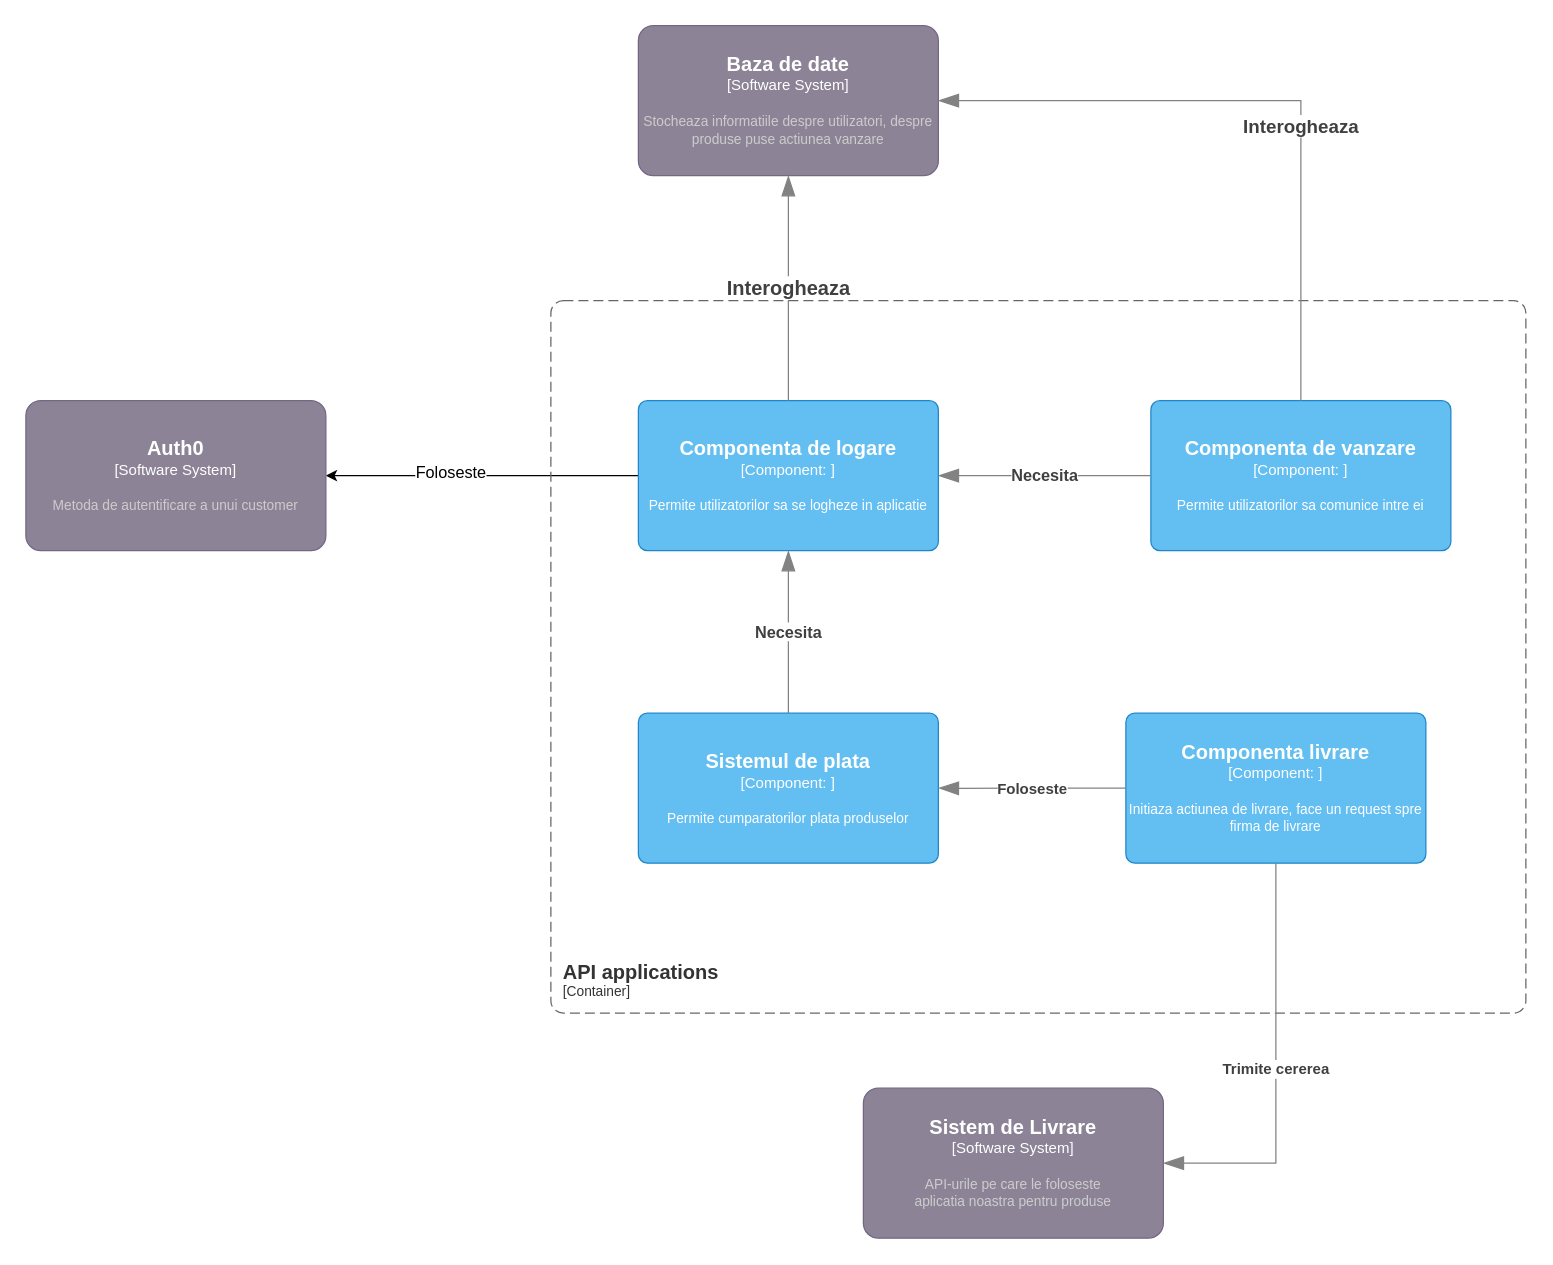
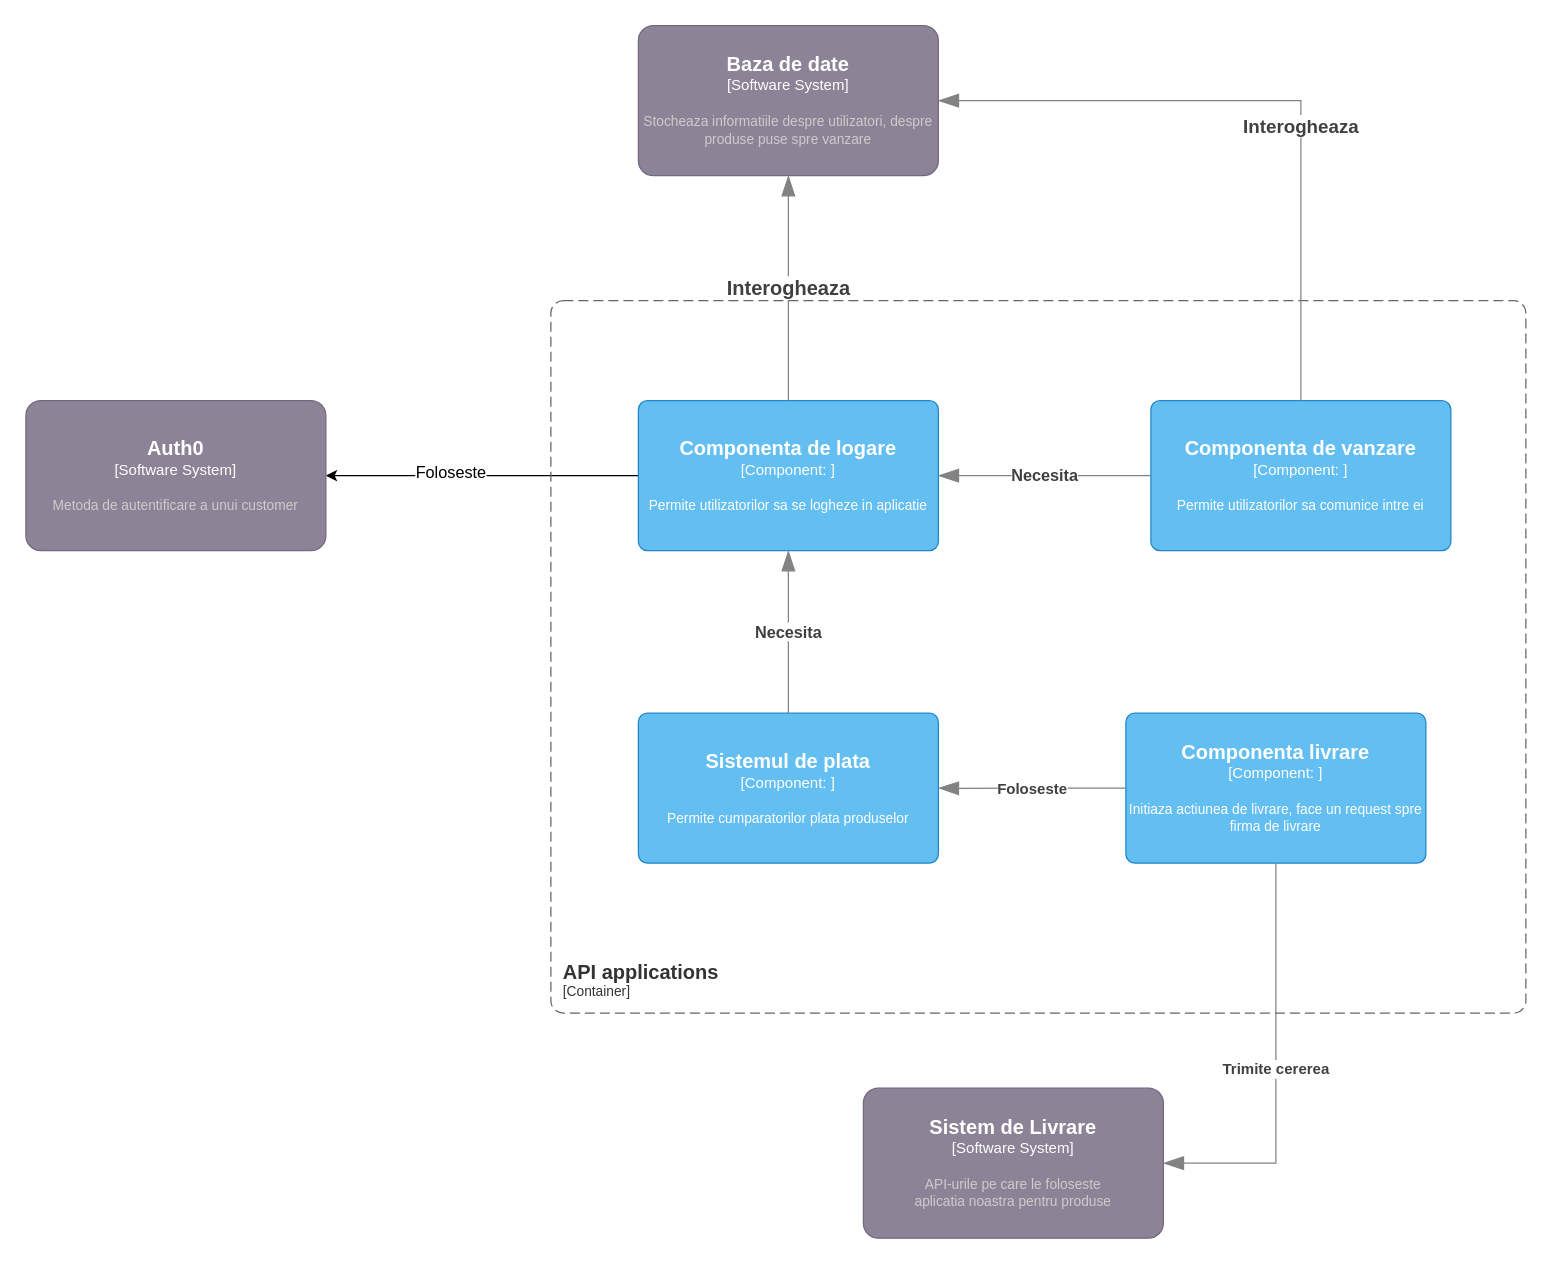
node "Baza de date [Software System] Stocheaza informatiile despre utilizatori, despre produse puse actiunea vanzare": label "Baza de date [Software System] Stocheaza informatiile despre utilizatori, despre produse puse actiunea vanzare" -> "Baza de date [Software System] Stocheaza informatiile despre utilizatori, despre produse puse spre vanzare"
